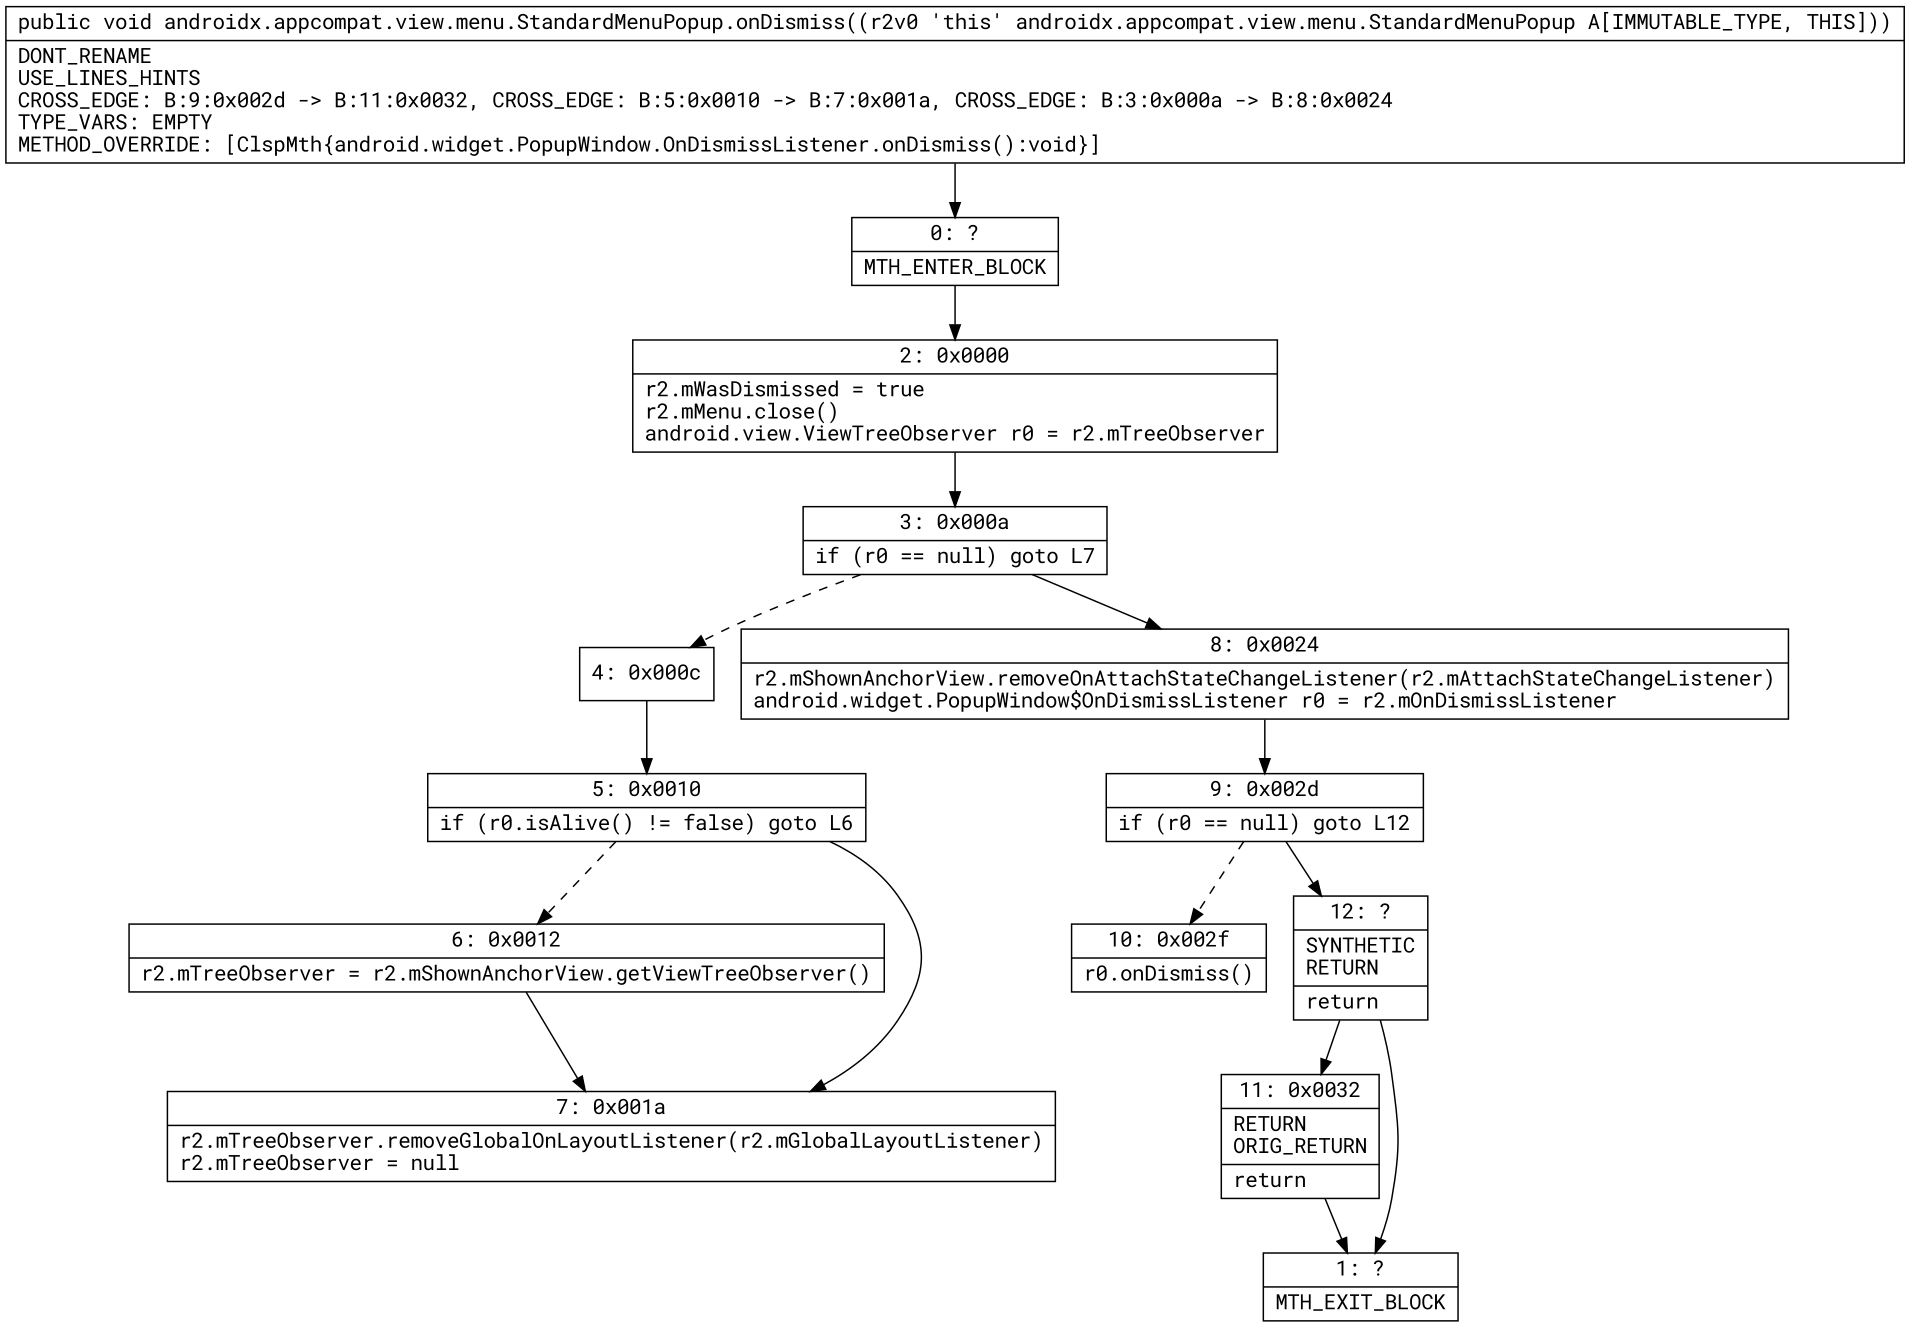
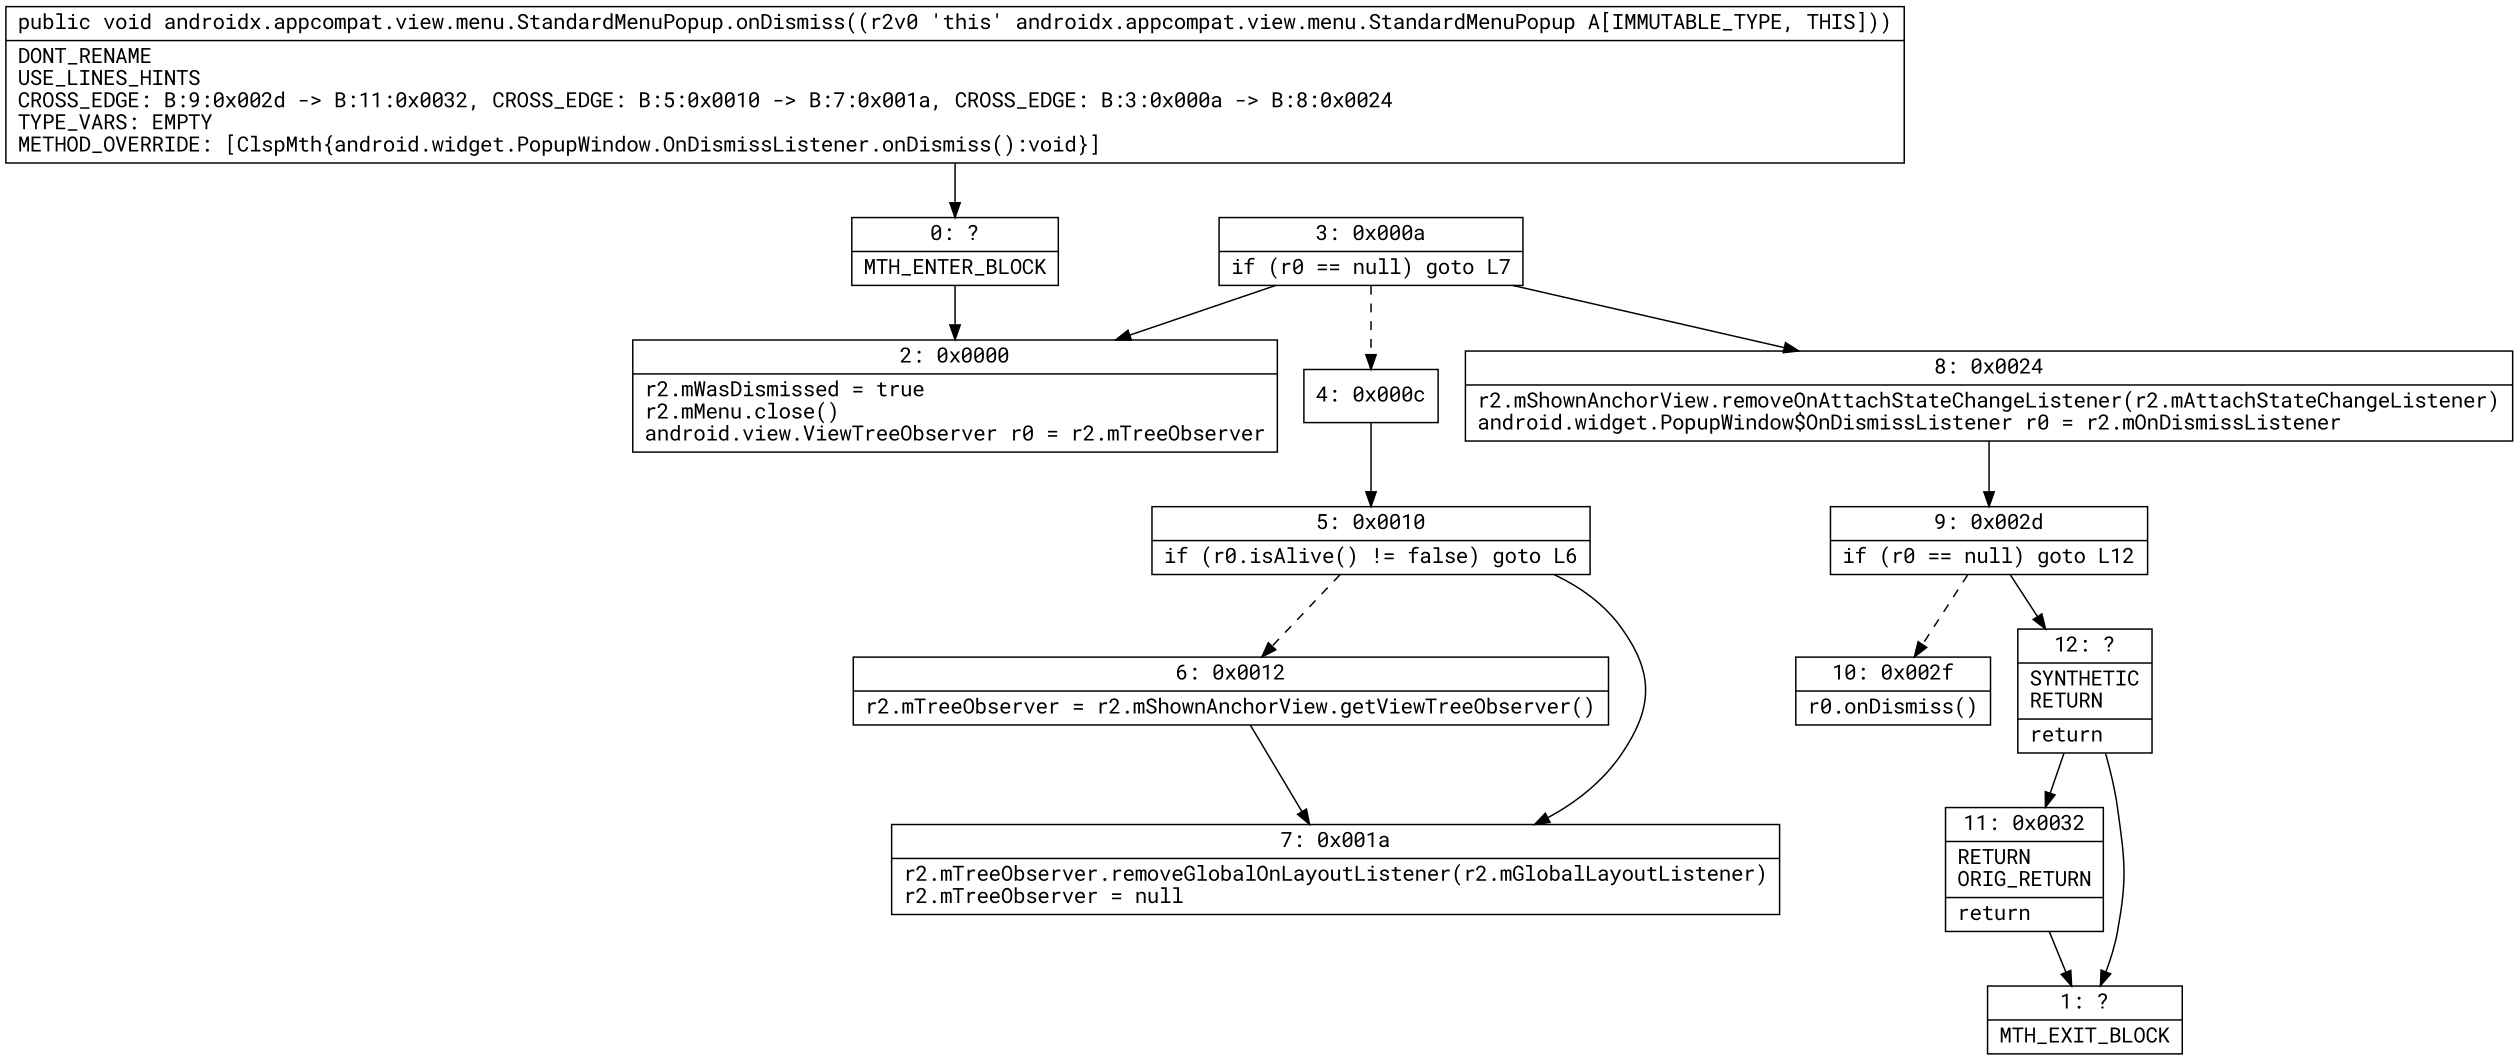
edge "2: 0x0000" -> "3: 0x000a": reversed
